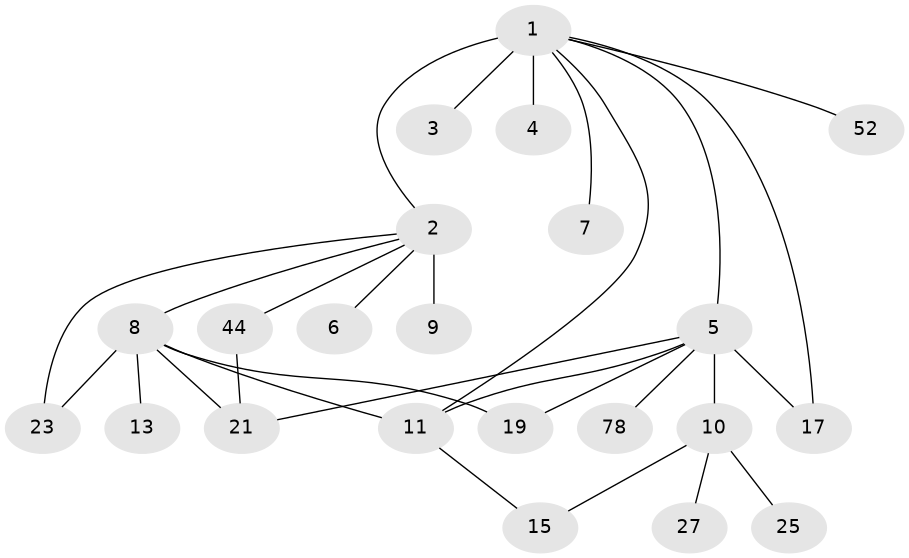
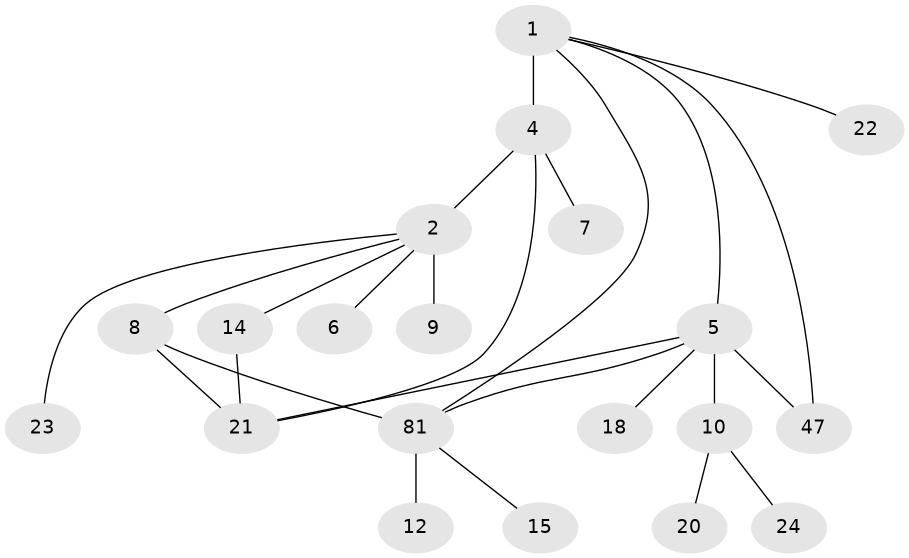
edge "1" -- "2": now "4" -- "2"
edge "1" -- "7": now "4" -- "7"
node "3": removed
node "52": label "52" -> "22"
node "44": label "44" -> "14"
edge "4" -- "21": added
edge "8" -- "23": removed
node "13": removed
node "11": label "11" -> "81"
node "19": removed
node "78": label "78" -> "18"
node "17": label "17" -> "47"
edge "10" -- "15": removed
node "12": added
node "27": label "27" -> "20"
node "25": label "25" -> "24"
